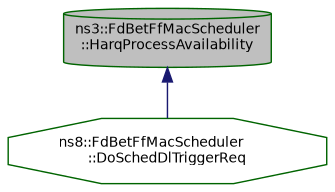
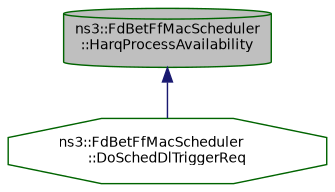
node "ns8::FdBetFfMacScheduler ::DoSchedDlTriggerReq": label "ns8::FdBetFfMacScheduler ::DoSchedDlTriggerReq" -> "ns3::FdBetFfMacScheduler ::DoSchedDlTriggerReq"
